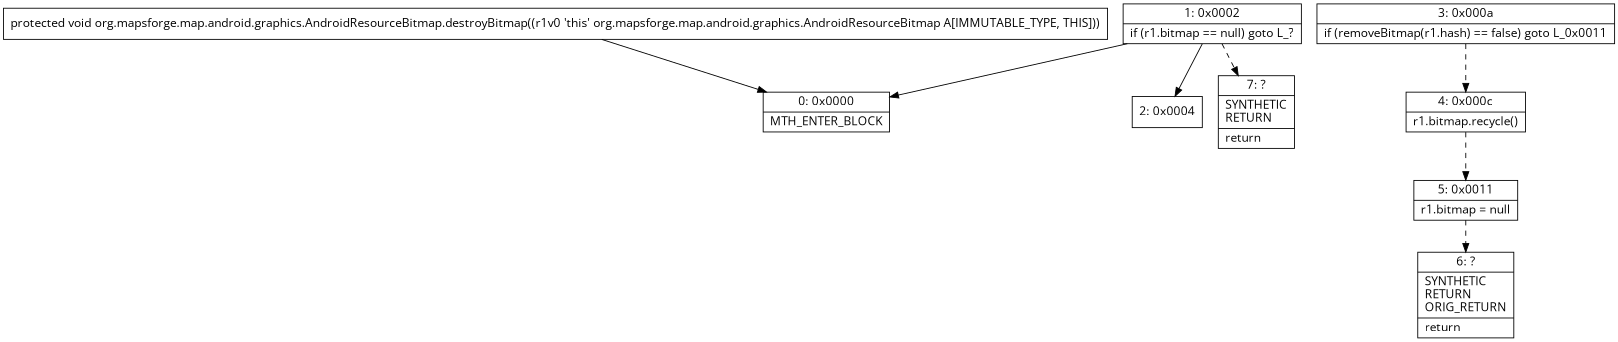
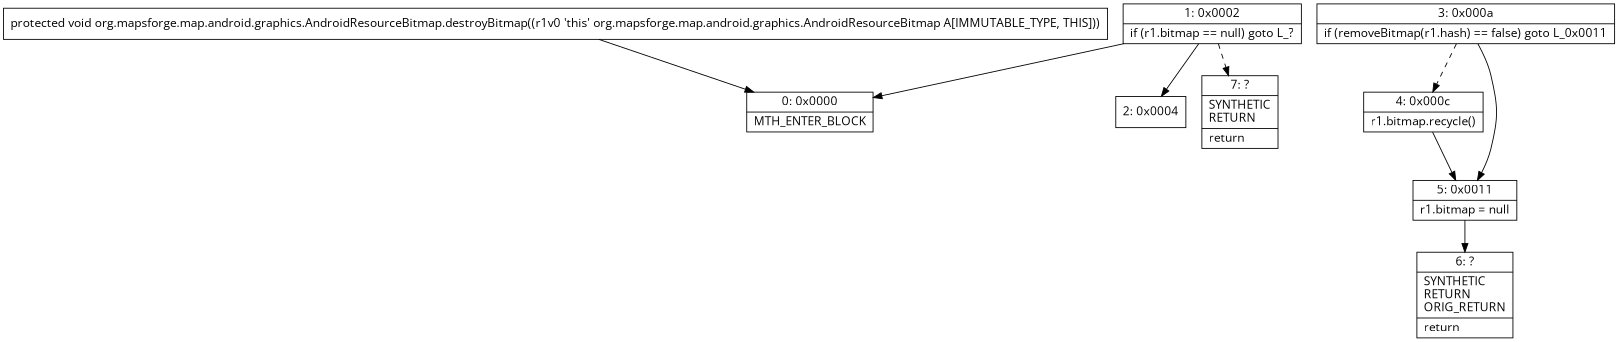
edge "3: 0x000a" -> "5: 0x0011": added
edge "4: 0x000c" -> "5: 0x0011": style dashed -> solid
edge "5: 0x0011" -> "6: ?": style dashed -> solid
